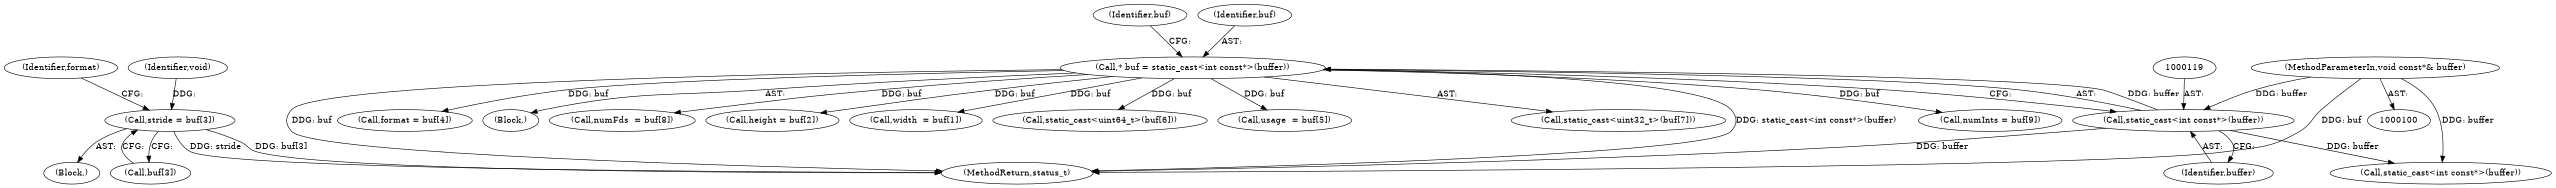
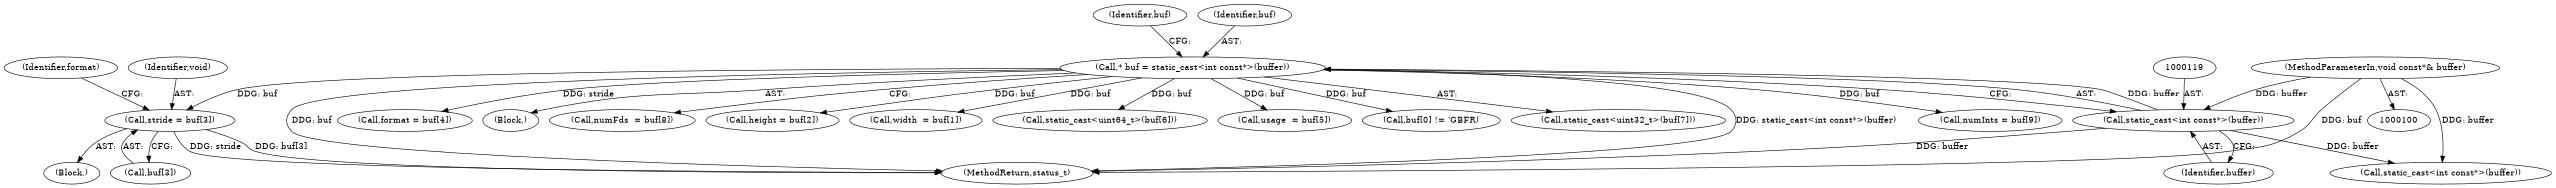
edge "(Call,* buf = static_cast<int const*>(buffer))" -> "(Call,stride = buf[3])": added, label "DDG: buf"
edge "(Identifier,void)" -> "(Call,stride = buf[3])": label "DDG: " -> "AST: "
edge "(Call,* buf = static_cast<int const*>(buffer))" -> "(Call,format = buf[4])": label "DDG: buf" -> "DDG: stride"
edge "(Call,* buf = static_cast<int const*>(buffer))" -> "(Call,numFds  = buf[8])": label "DDG: buf" -> "CFG: "
node "(Call,buf[0] != 'GBFR)": added
edge "(Call,buf[3])" -> "(Call,stride = buf[3])": label "CFG: " -> "AST: "
